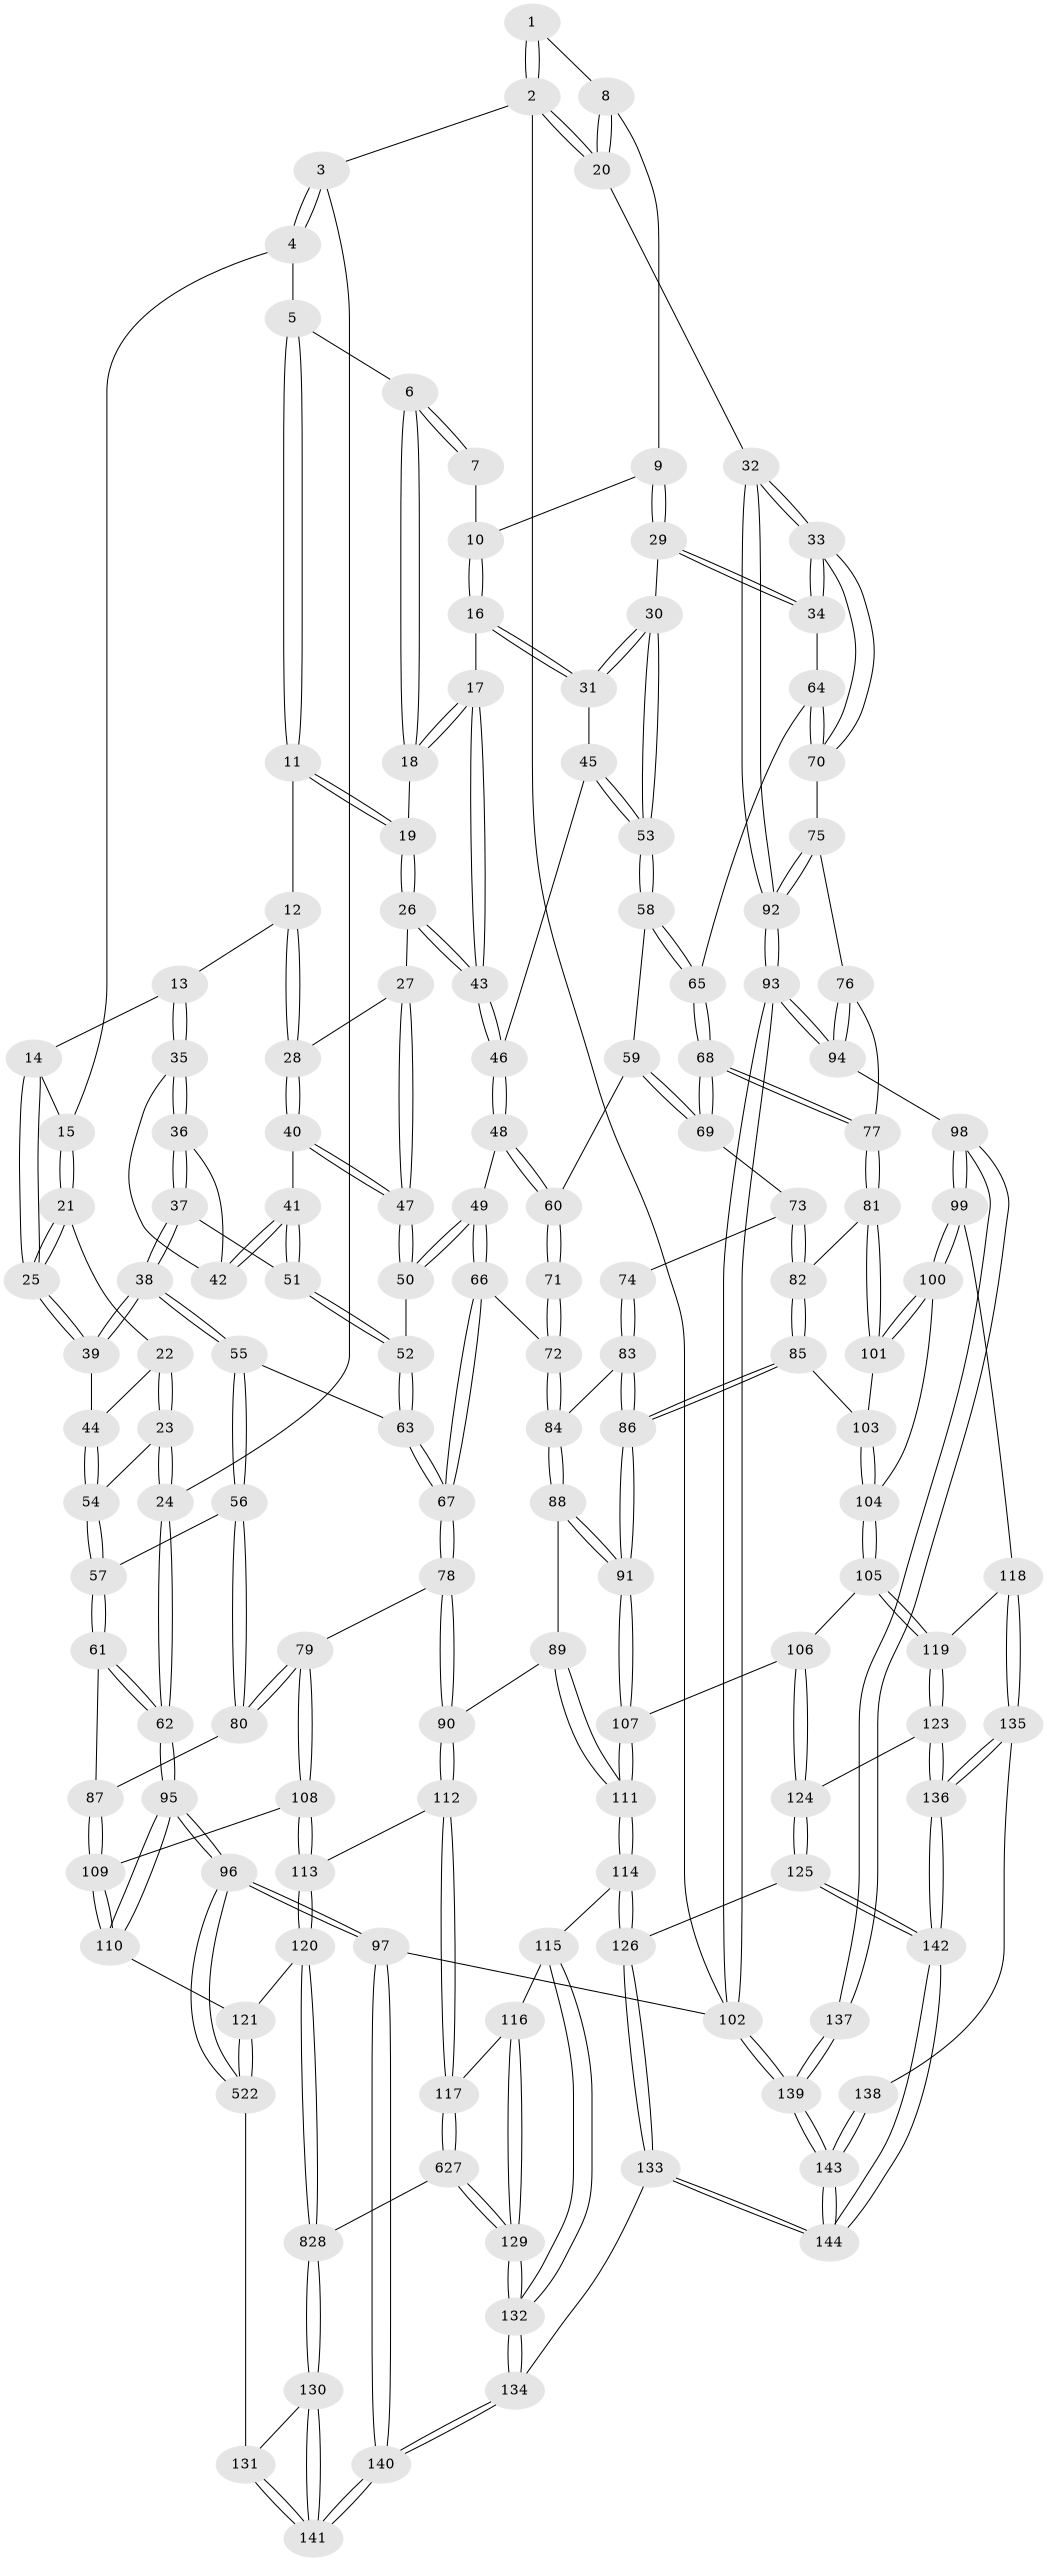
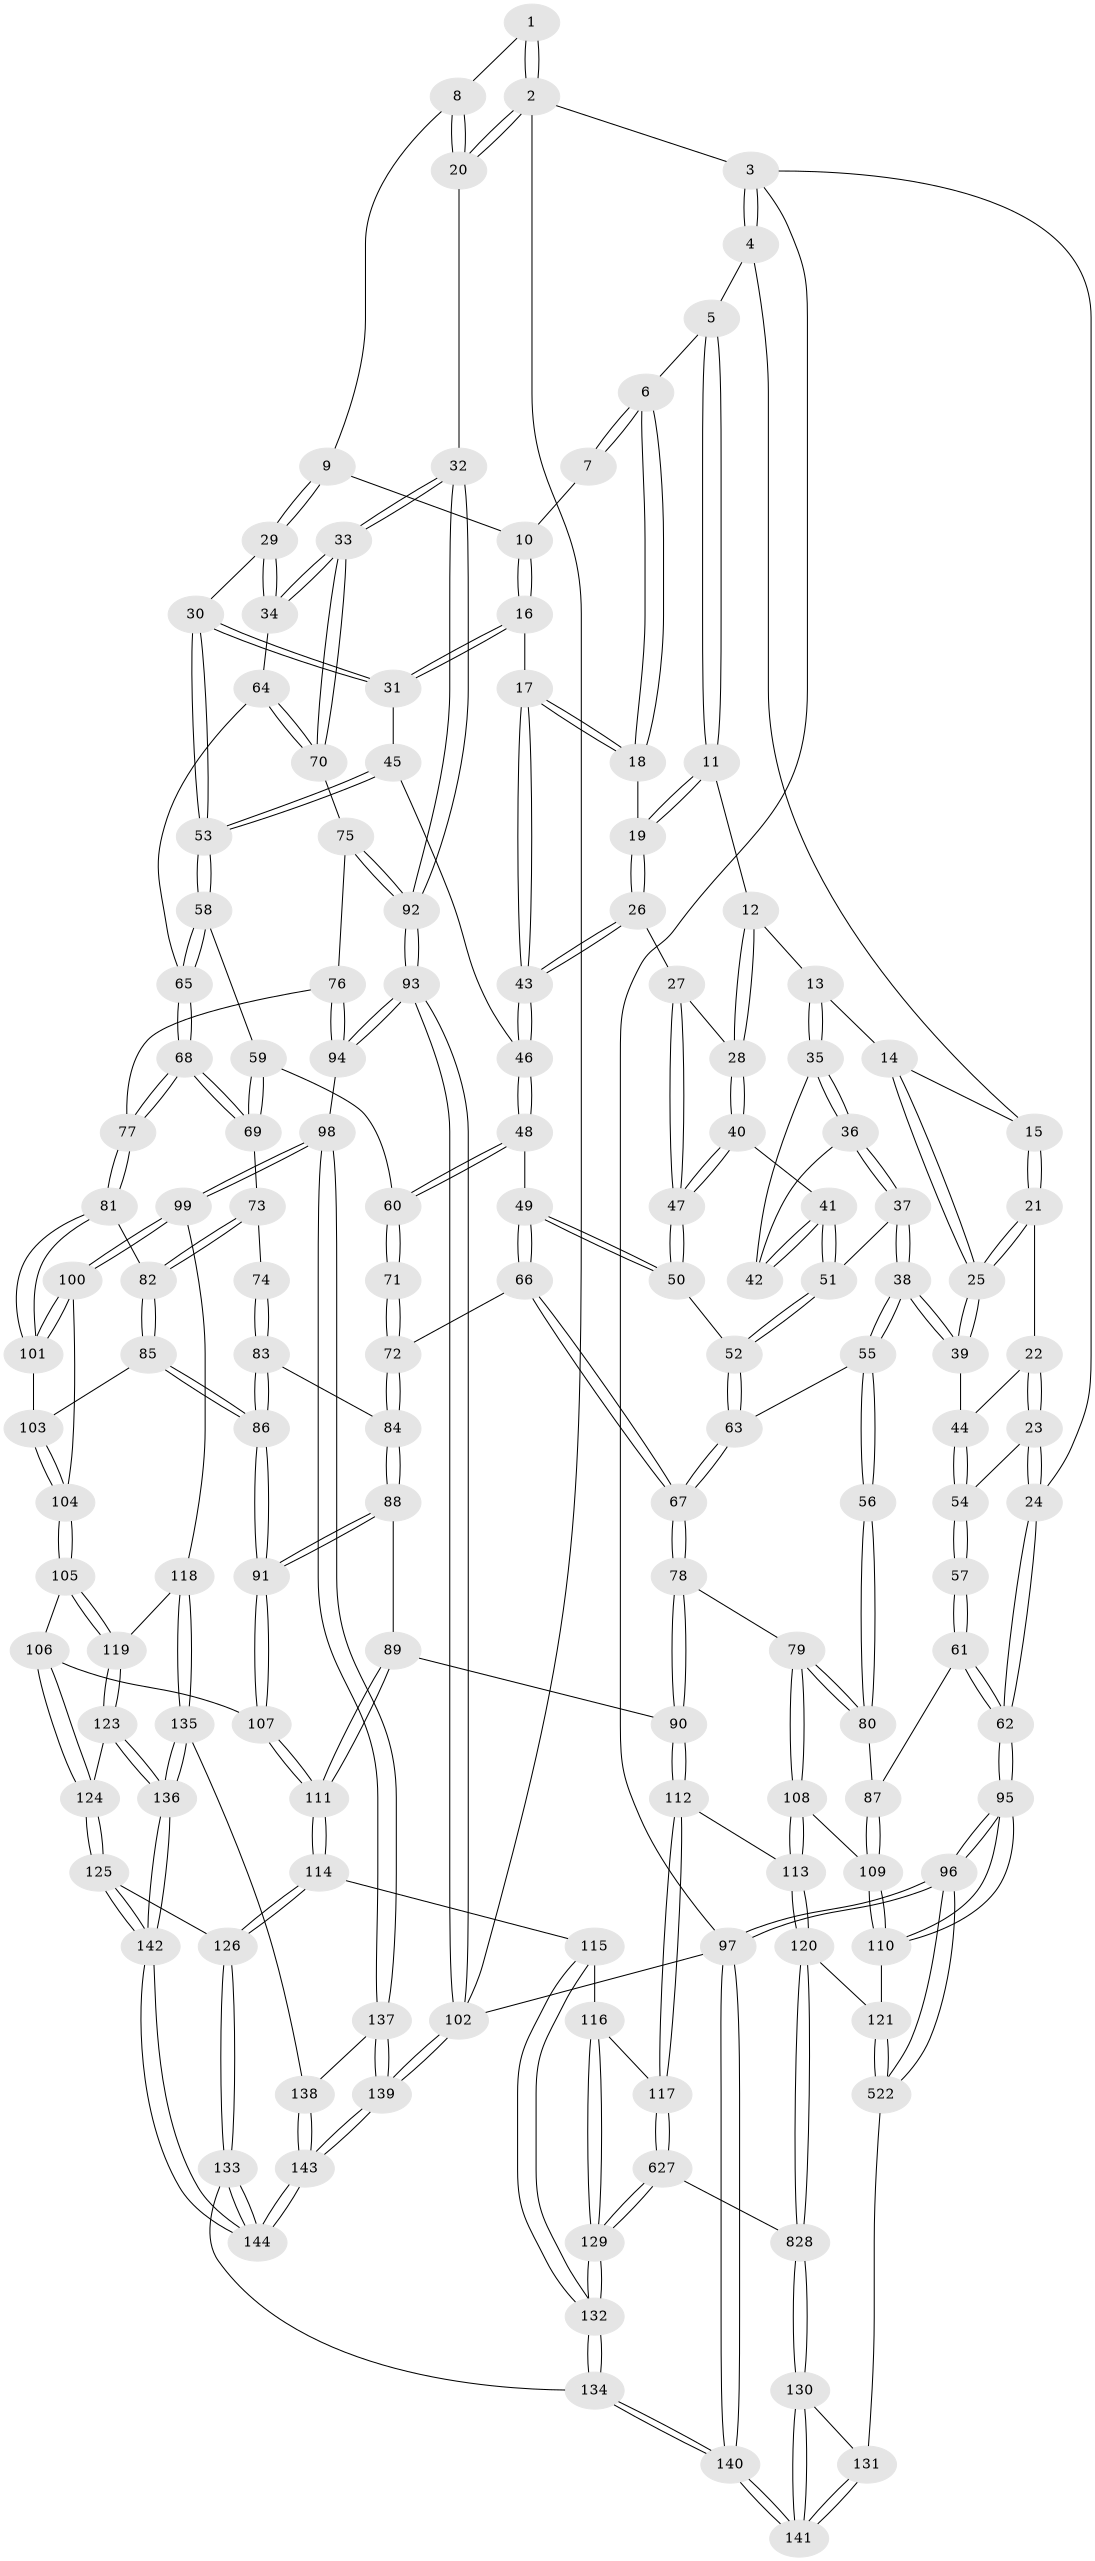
edge "3" -- "97": added
edge "56" -- "57": removed
edge "137" -- "138": added
